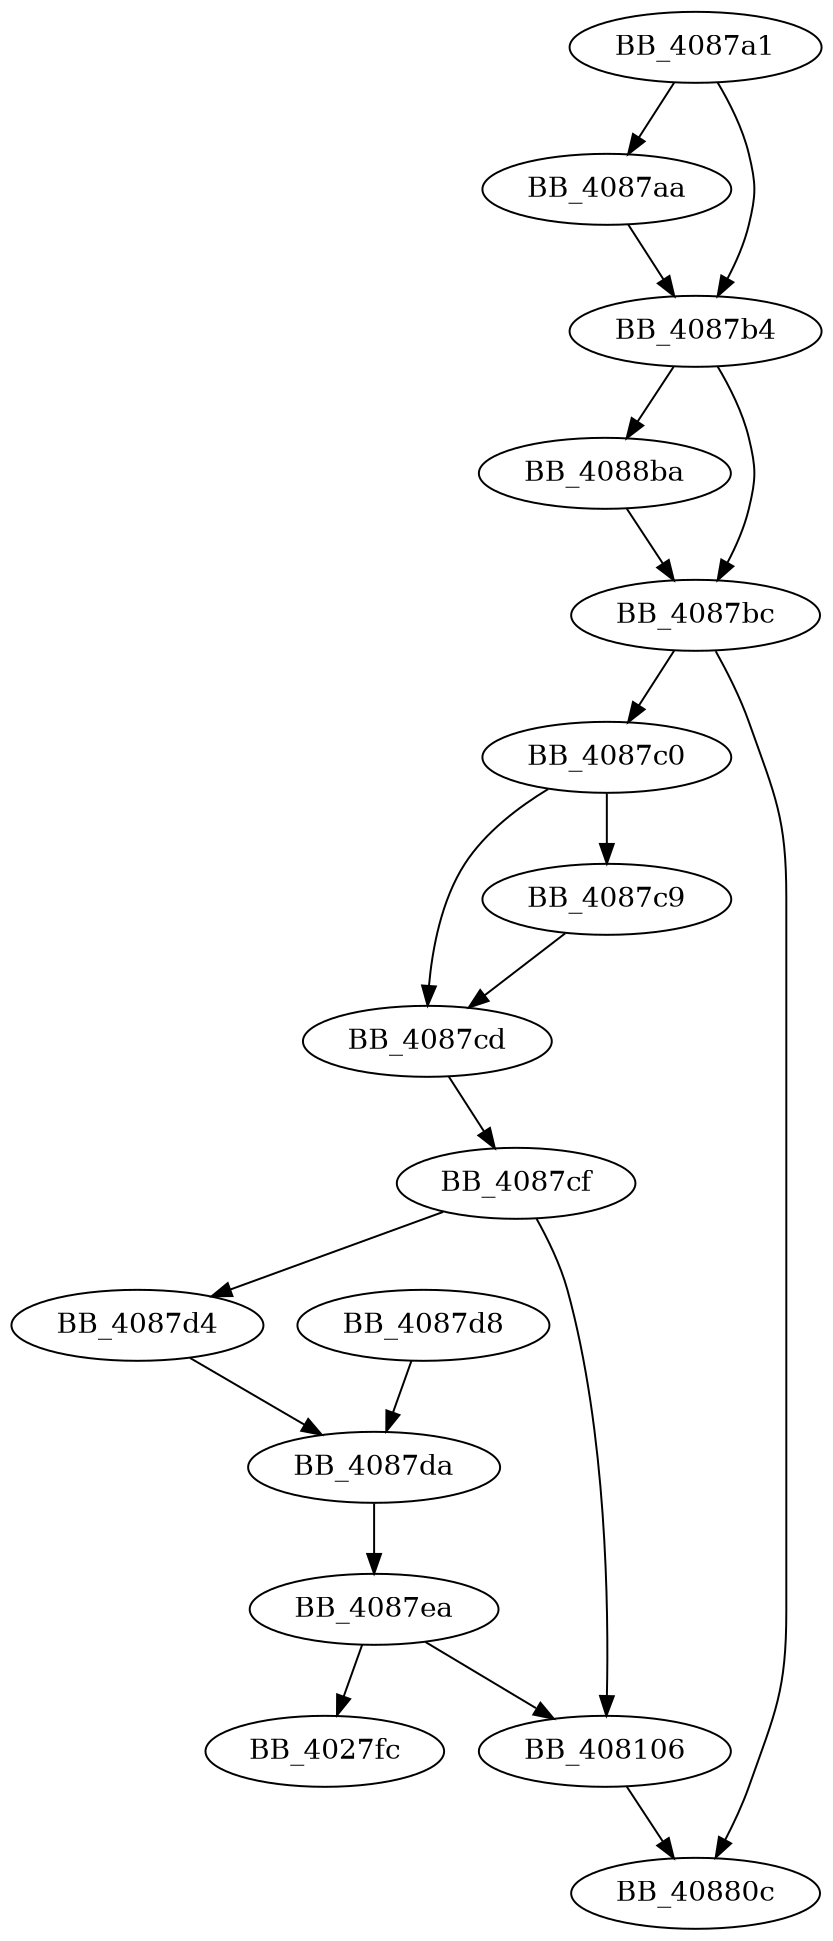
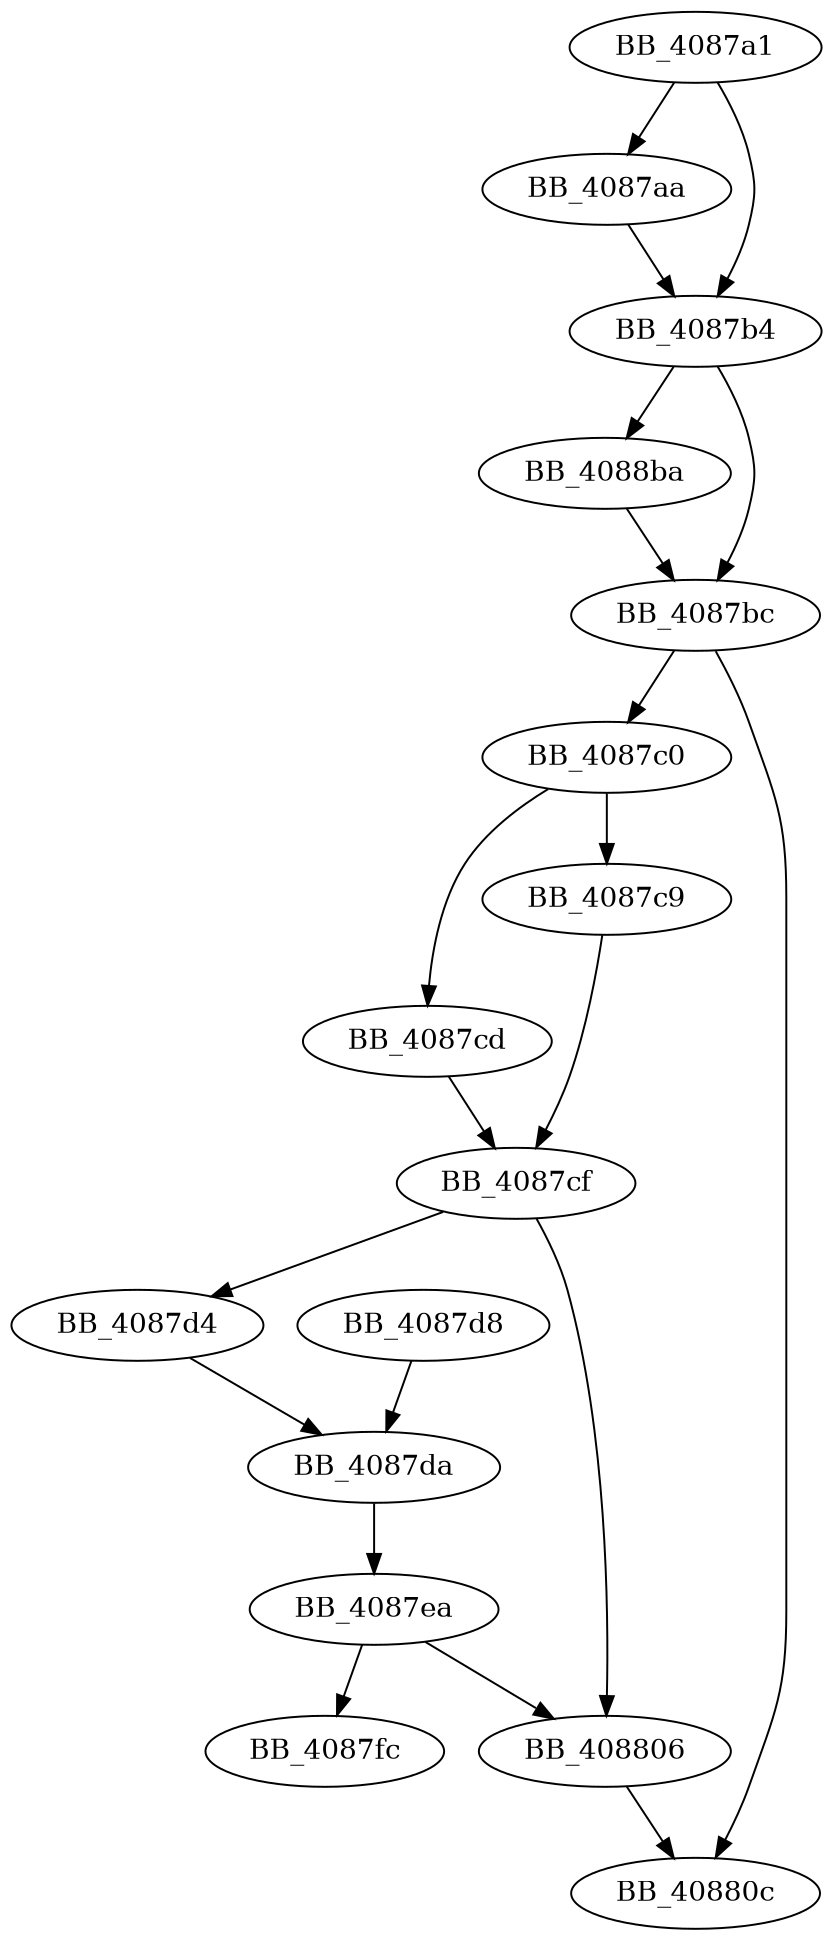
edge "BB_4087c9" -> "BB_4087cd": now "BB_4087c9" -> "BB_4087cf"
node "BB_4027fc": label "BB_4027fc" -> "BB_4087fc"
node "BB_408106": label "BB_408106" -> "BB_408806"
